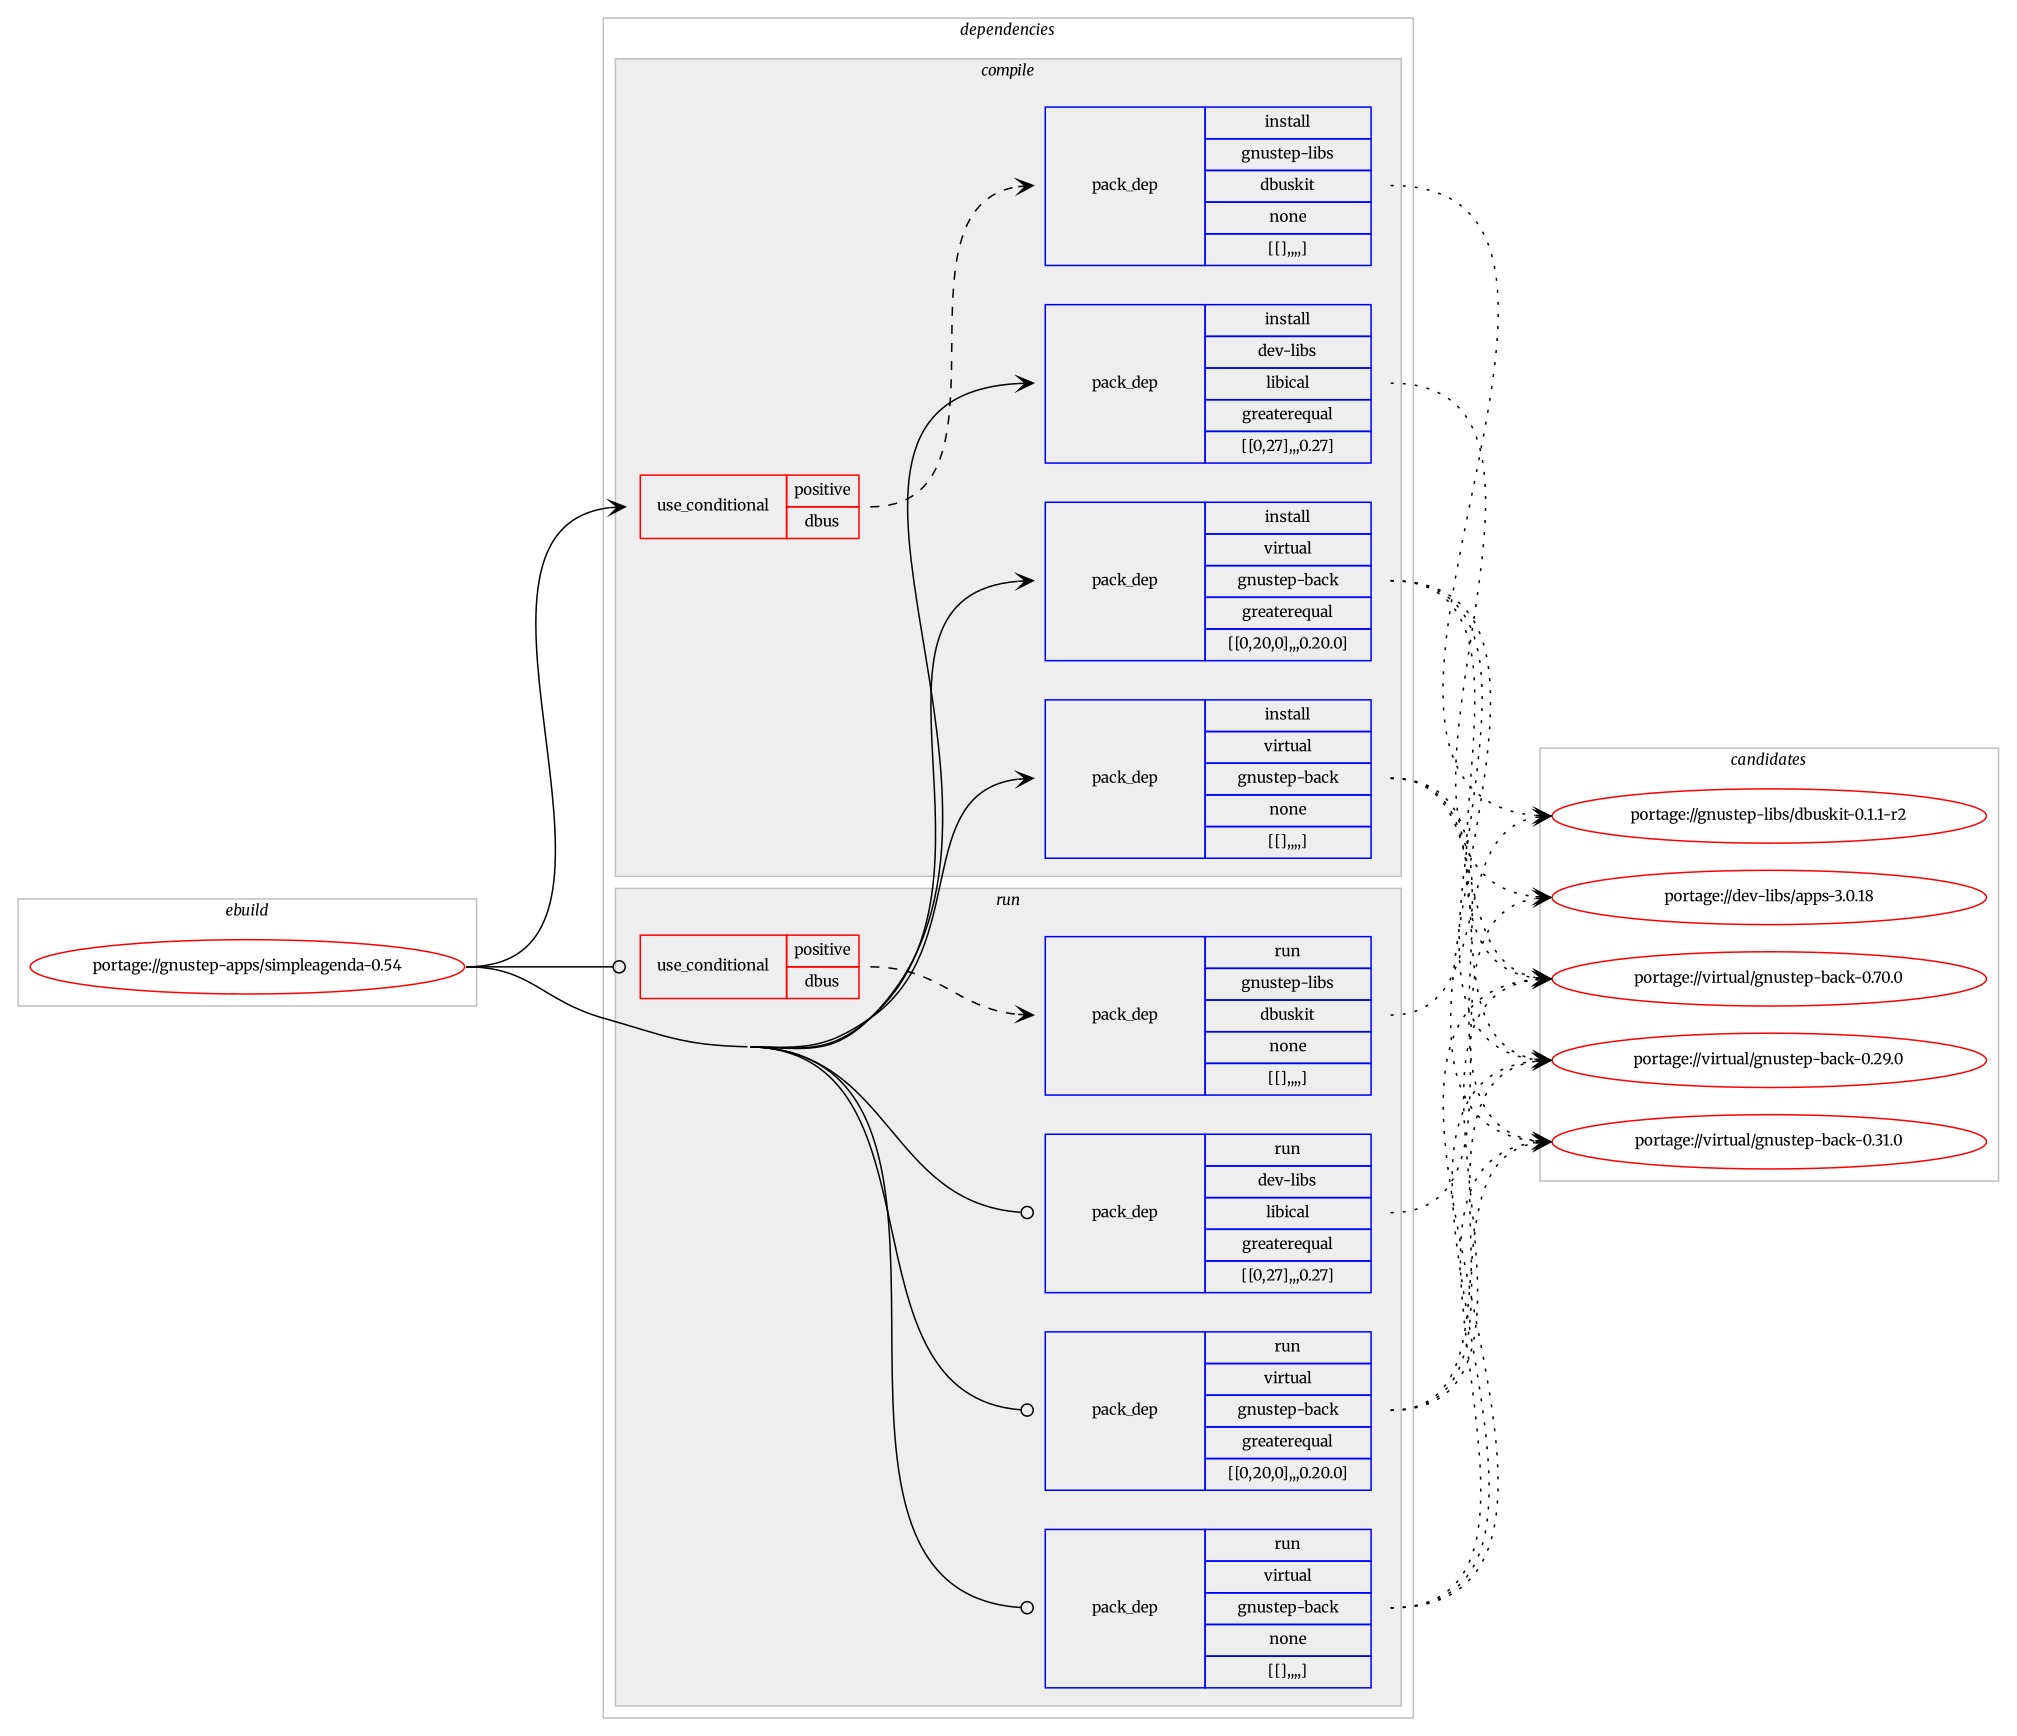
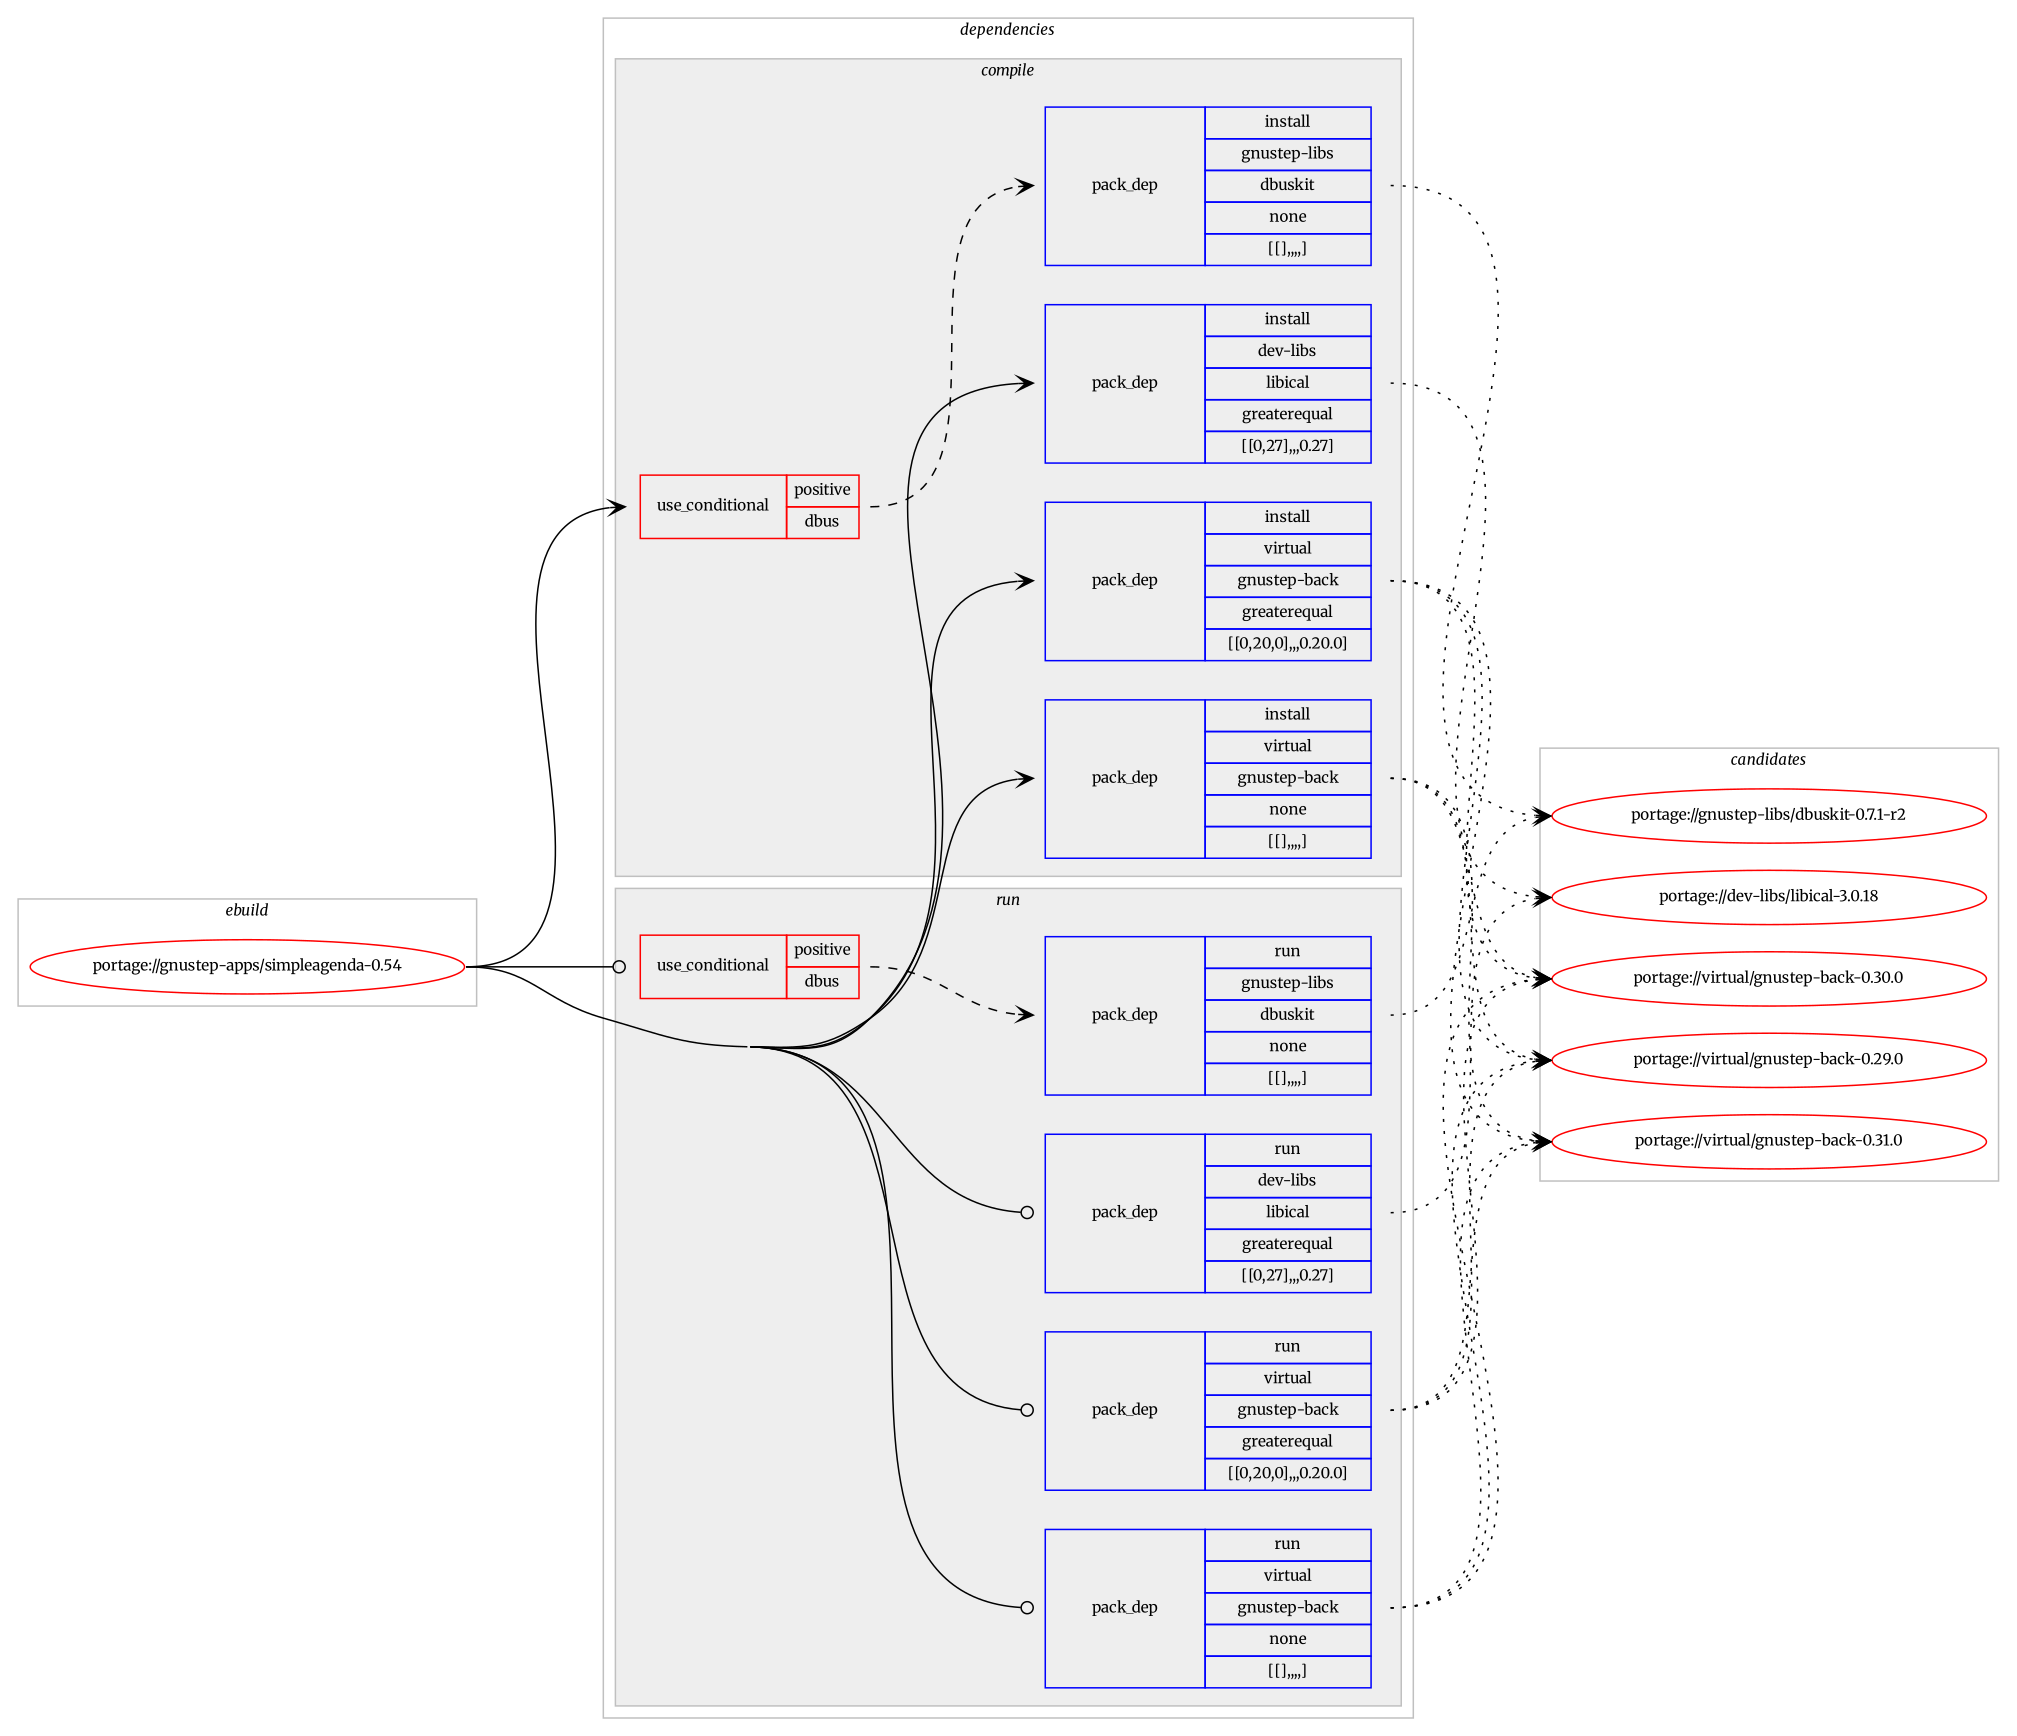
node "portage://gnustep-libs/dbuskit-0.1.1-r2": label "portage://gnustep-libs/dbuskit-0.1.1-r2" -> "portage://gnustep-libs/dbuskit-0.7.1-r2"
node "portage://dev-libs/apps-3.0.18": label "portage://dev-libs/apps-3.0.18" -> "portage://dev-libs/libical-3.0.18"
node "portage://virtual/gnustep-back-0.70.0": label "portage://virtual/gnustep-back-0.70.0" -> "portage://virtual/gnustep-back-0.30.0"
